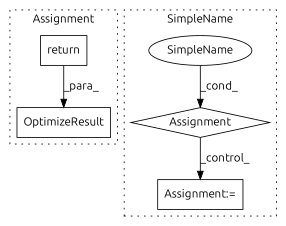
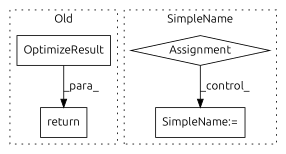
cluster "Assignment": label "Assignment" -> "Old"
node "SimpleName": removed
edge "return" -> "OptimizeResult": reversed
node "Assignment:=": label "Assignment:=" -> "SimpleName:="
